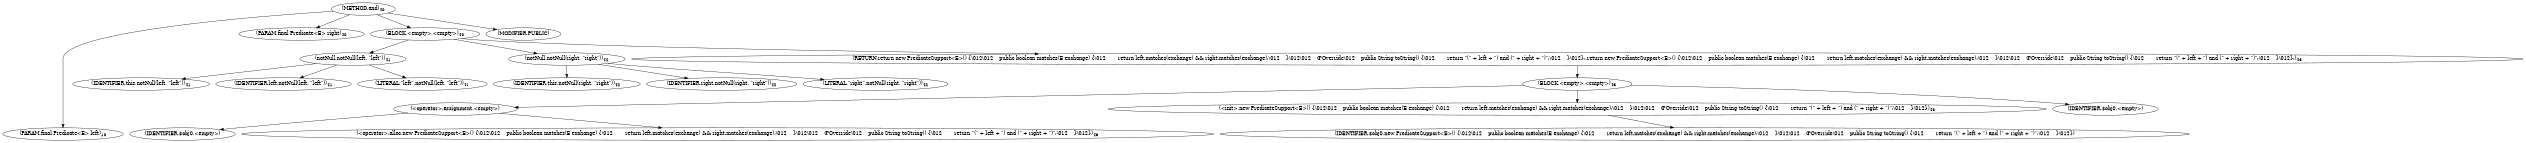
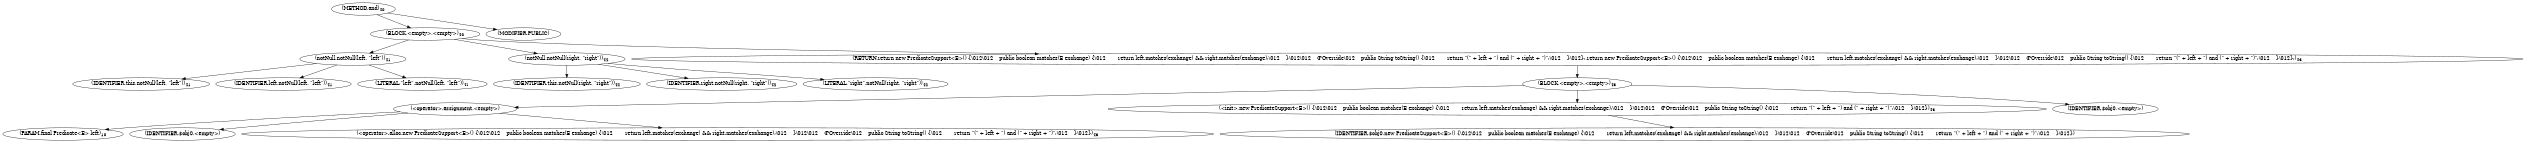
edge "(METHOD,and)" -> "(PARAM,final Predicate<E> left)": now "(<operator>.assignment,<empty>)" -> "(PARAM,final Predicate<E> left)"
node "(PARAM,final Predicate<E> right)": removed
